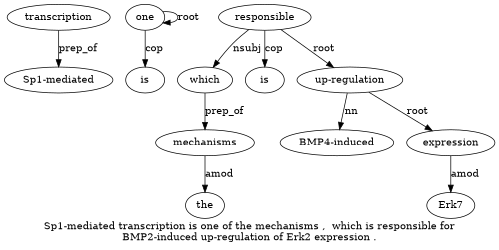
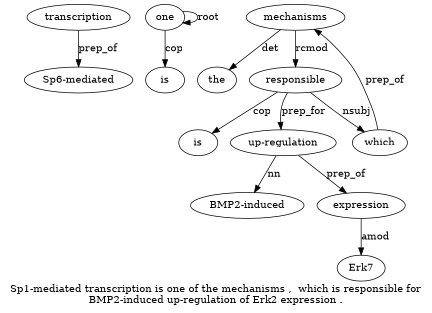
edge "mechanisms" -> "responsible": added, label "rcmod"
edge "responsible" -> "up-regulation": label "root" -> "prep_for"
node "Sp1-mediated": label "Sp1-mediated" -> "Sp6-mediated"
edge "up-regulation" -> "expression": label "root" -> "prep_of"
node "BMP4-induced": label "BMP4-induced" -> "BMP2-induced"
edge "mechanisms" -> "the": label "amod" -> "det"
